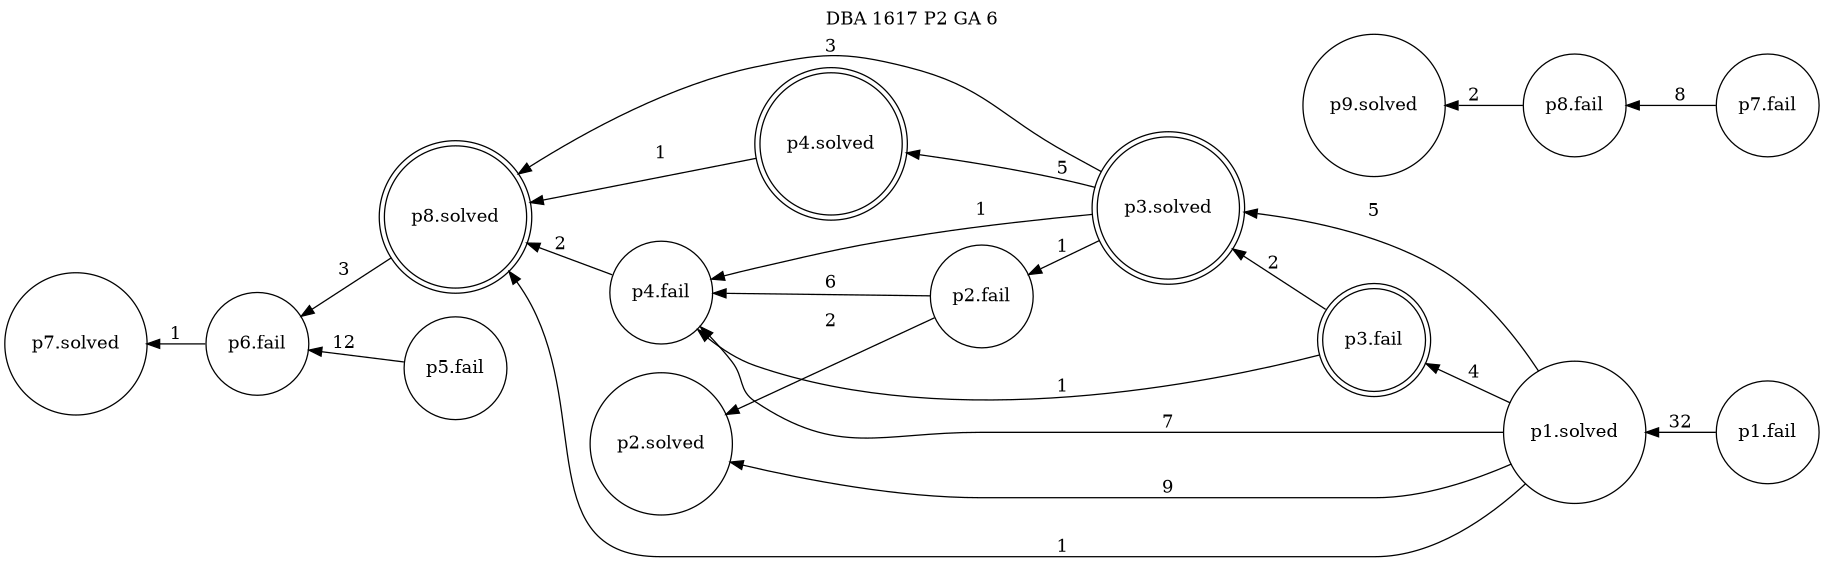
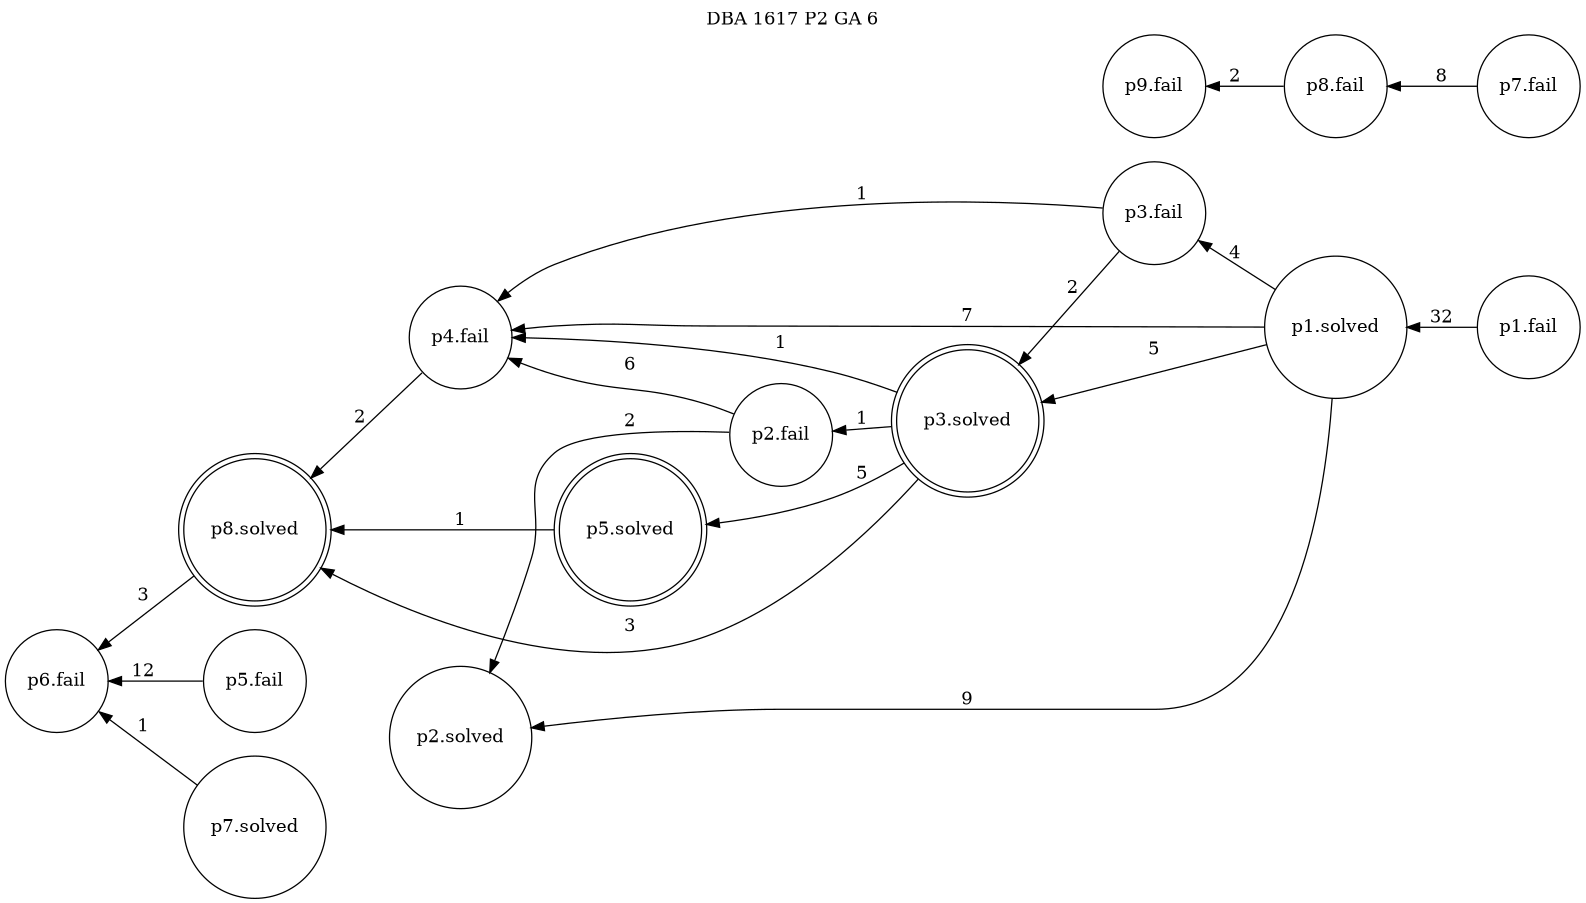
node "p9.solved": label "p9.solved" -> "p9.fail"
node "p4.solved": label "p4.solved" -> "p5.solved"
node "p3.fail": shape doublecircle -> circle
edge "p6.fail" -> "p7.solved": reversed
edge "p1.solved" -> "p8.solved": removed, label "1"
